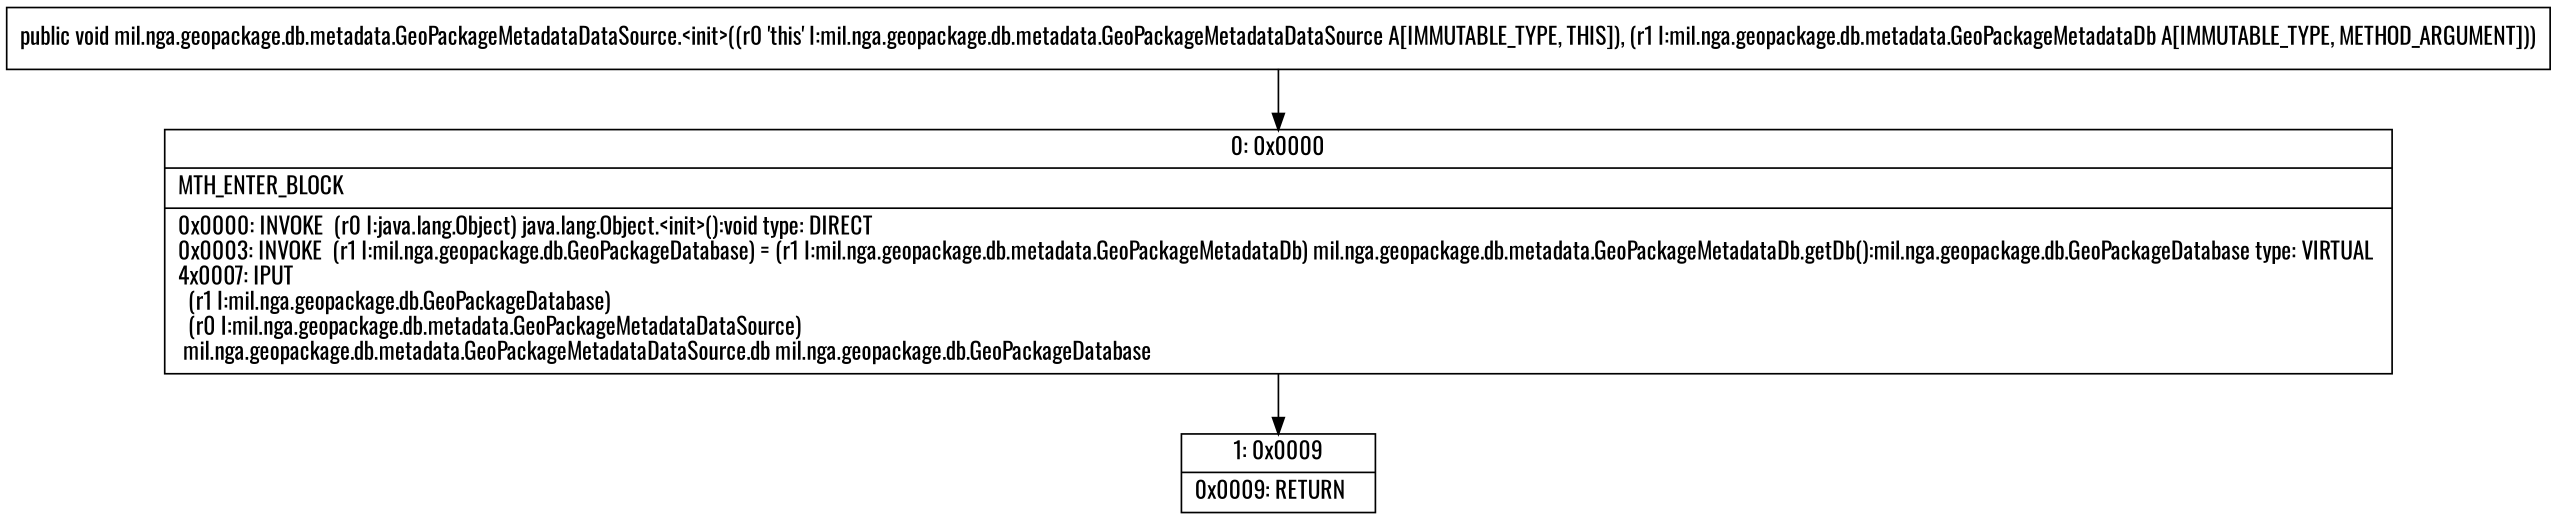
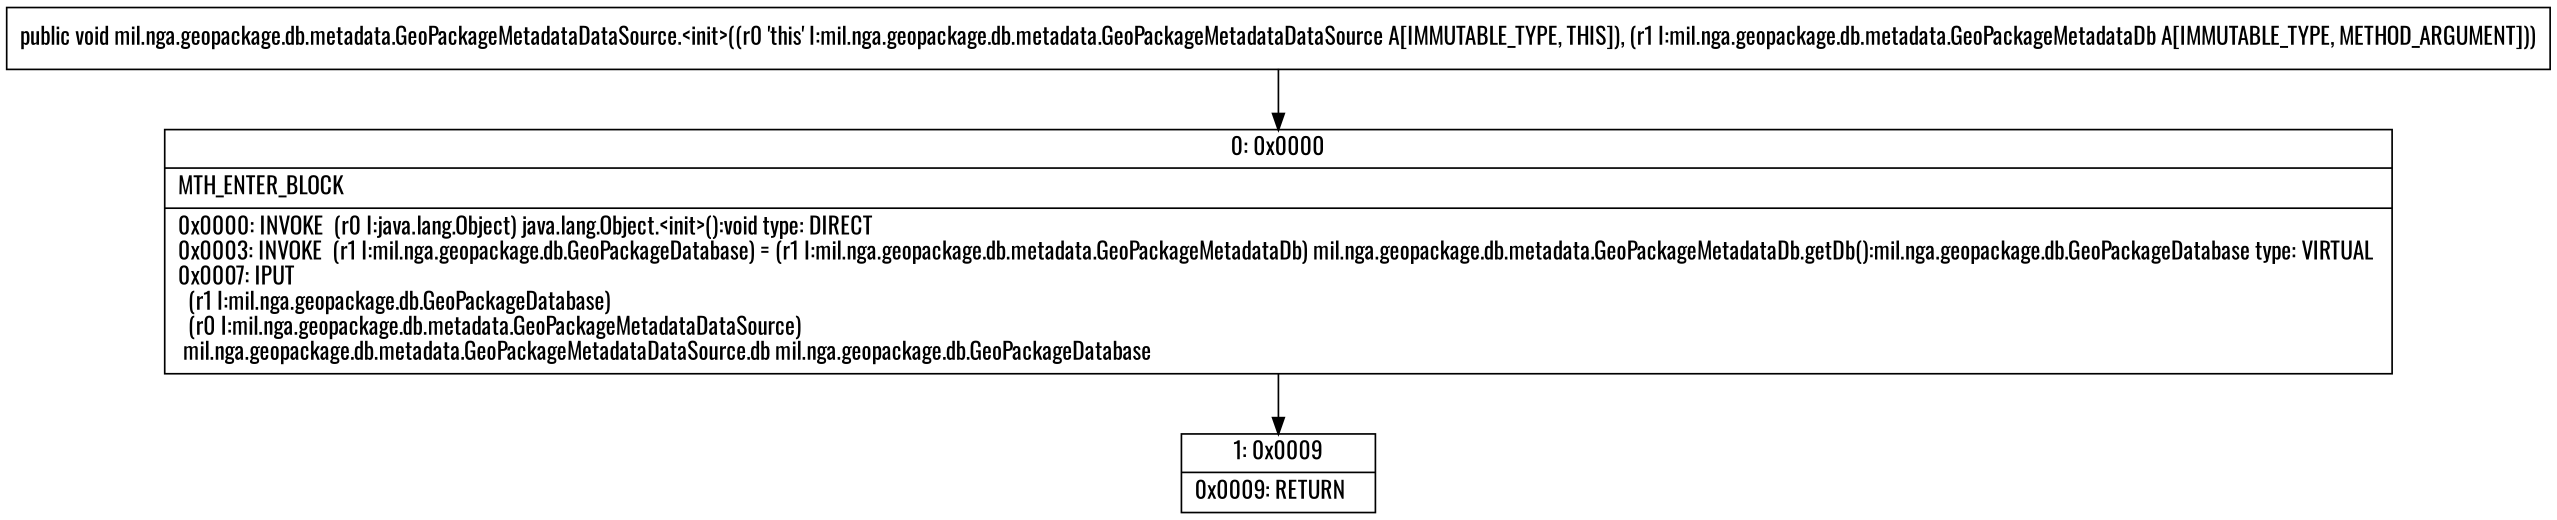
node "0: 0x0000": text "4x0007: IPUT" -> "0x0007: IPUT"
